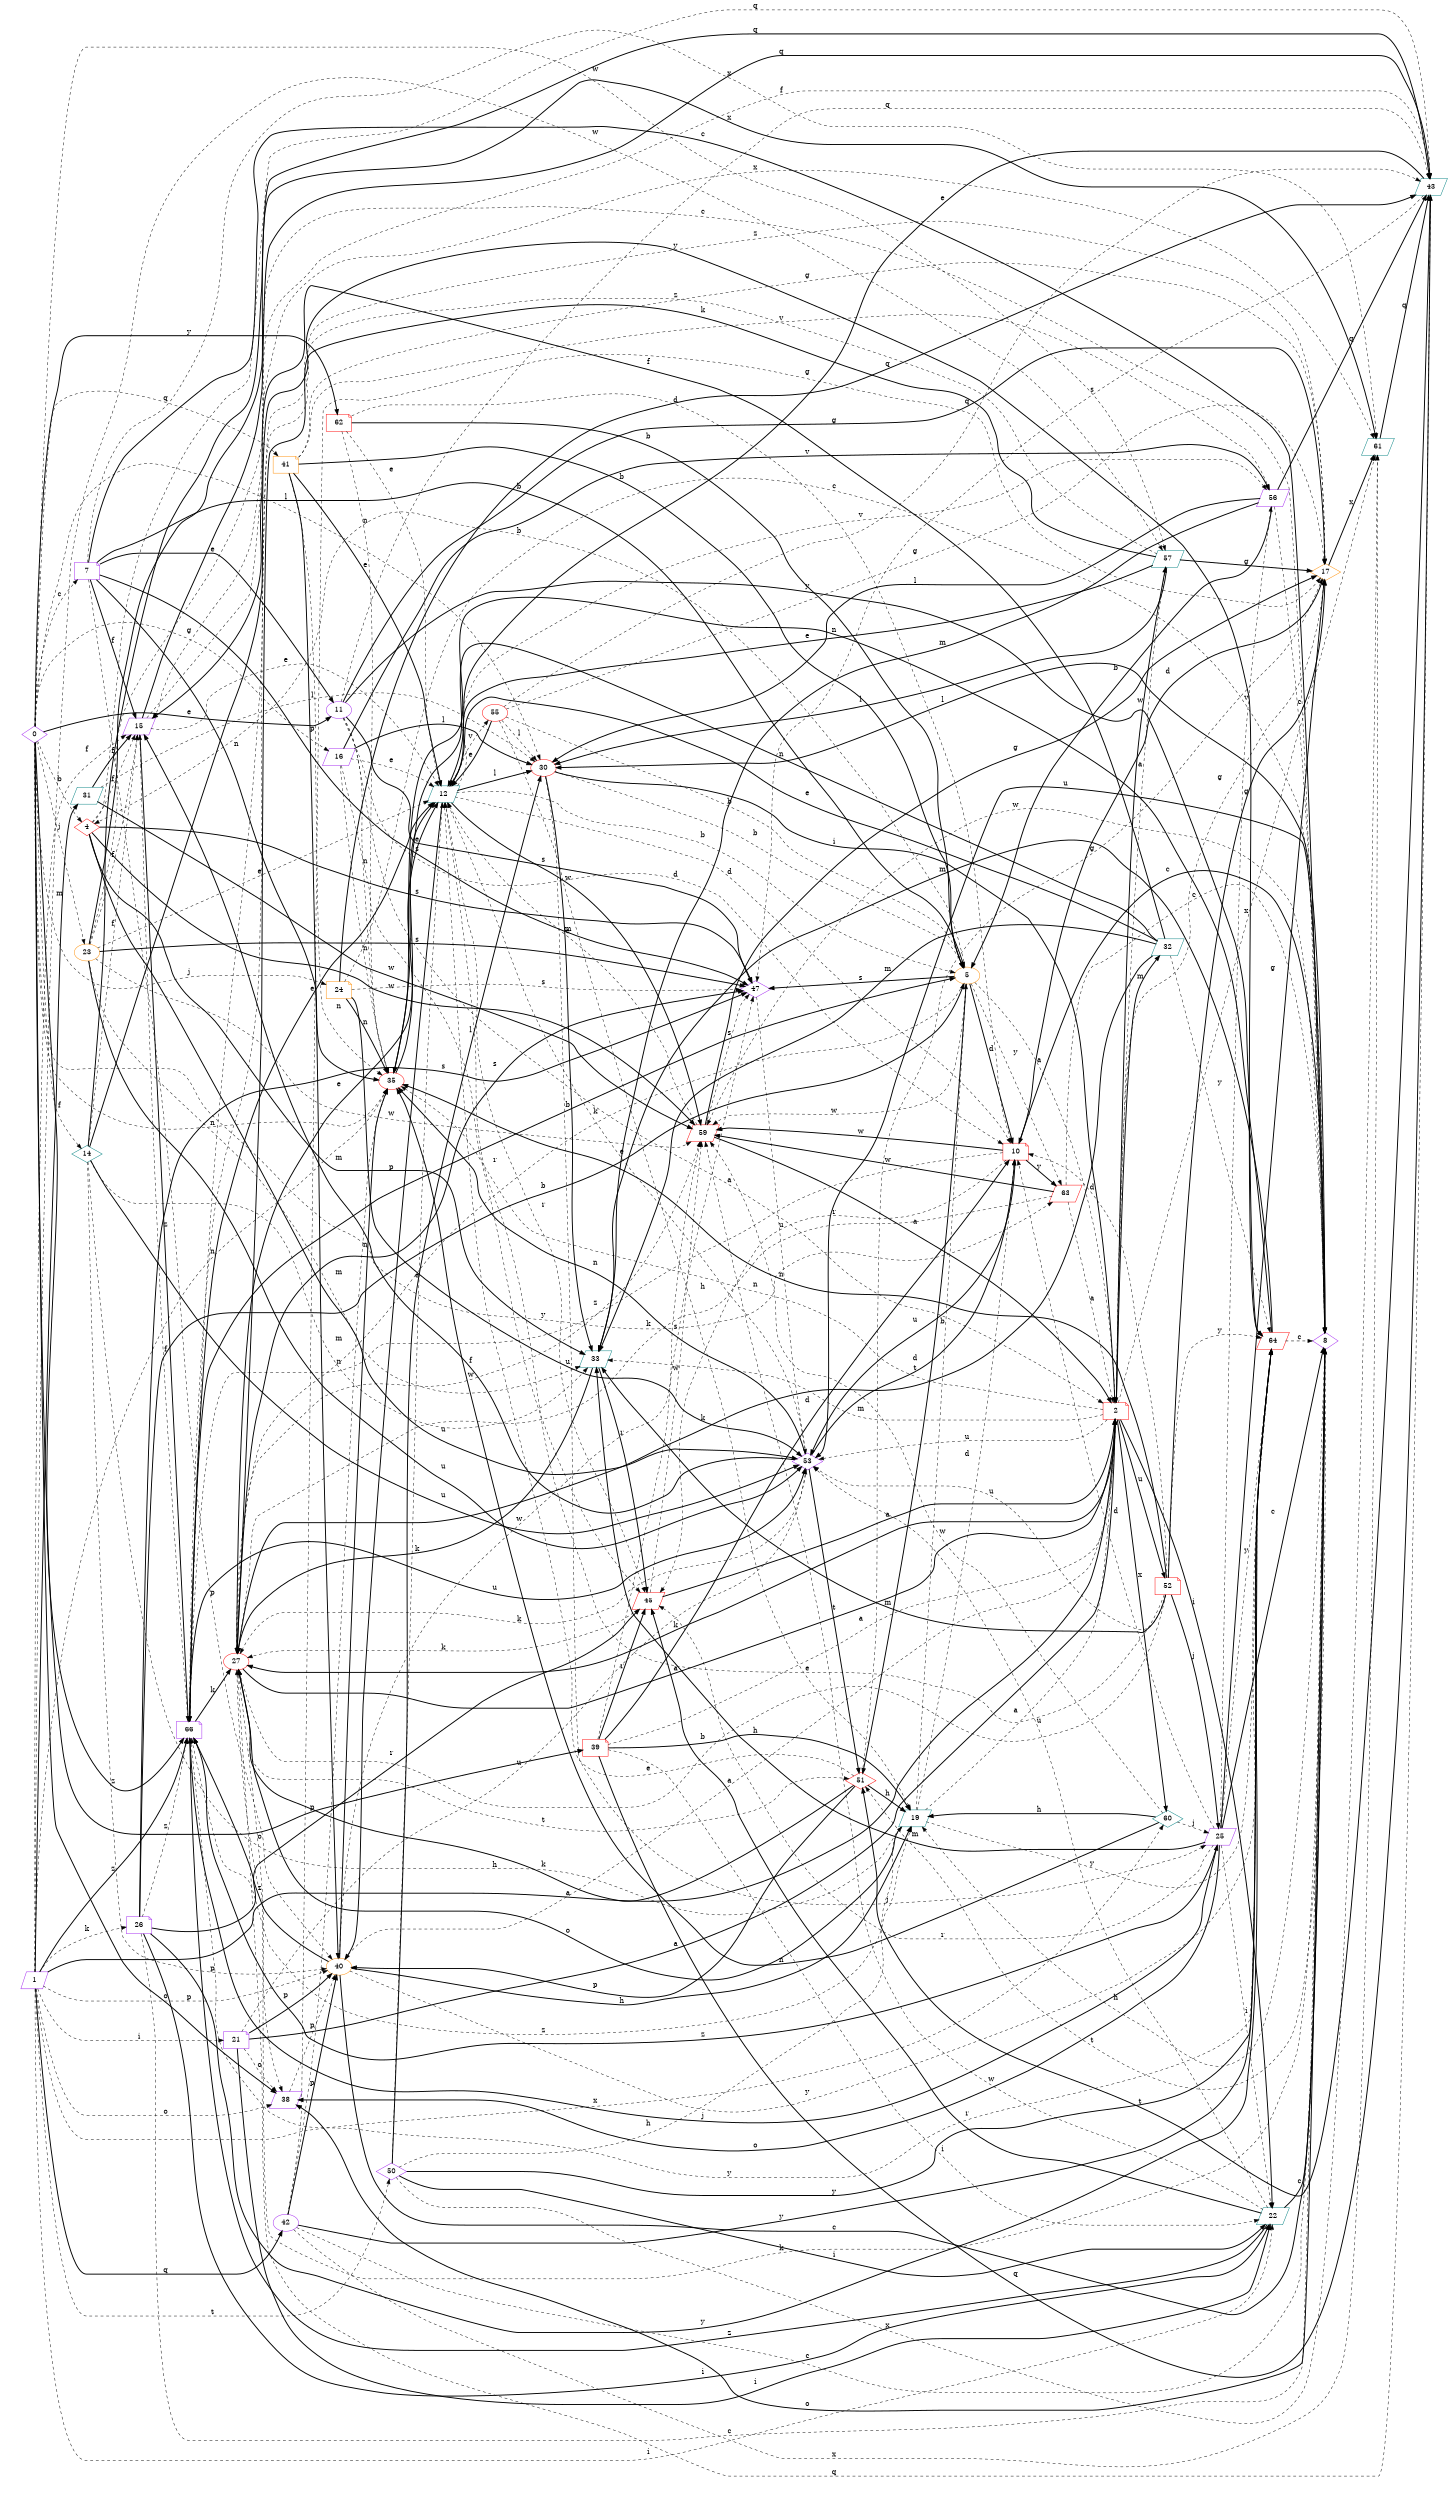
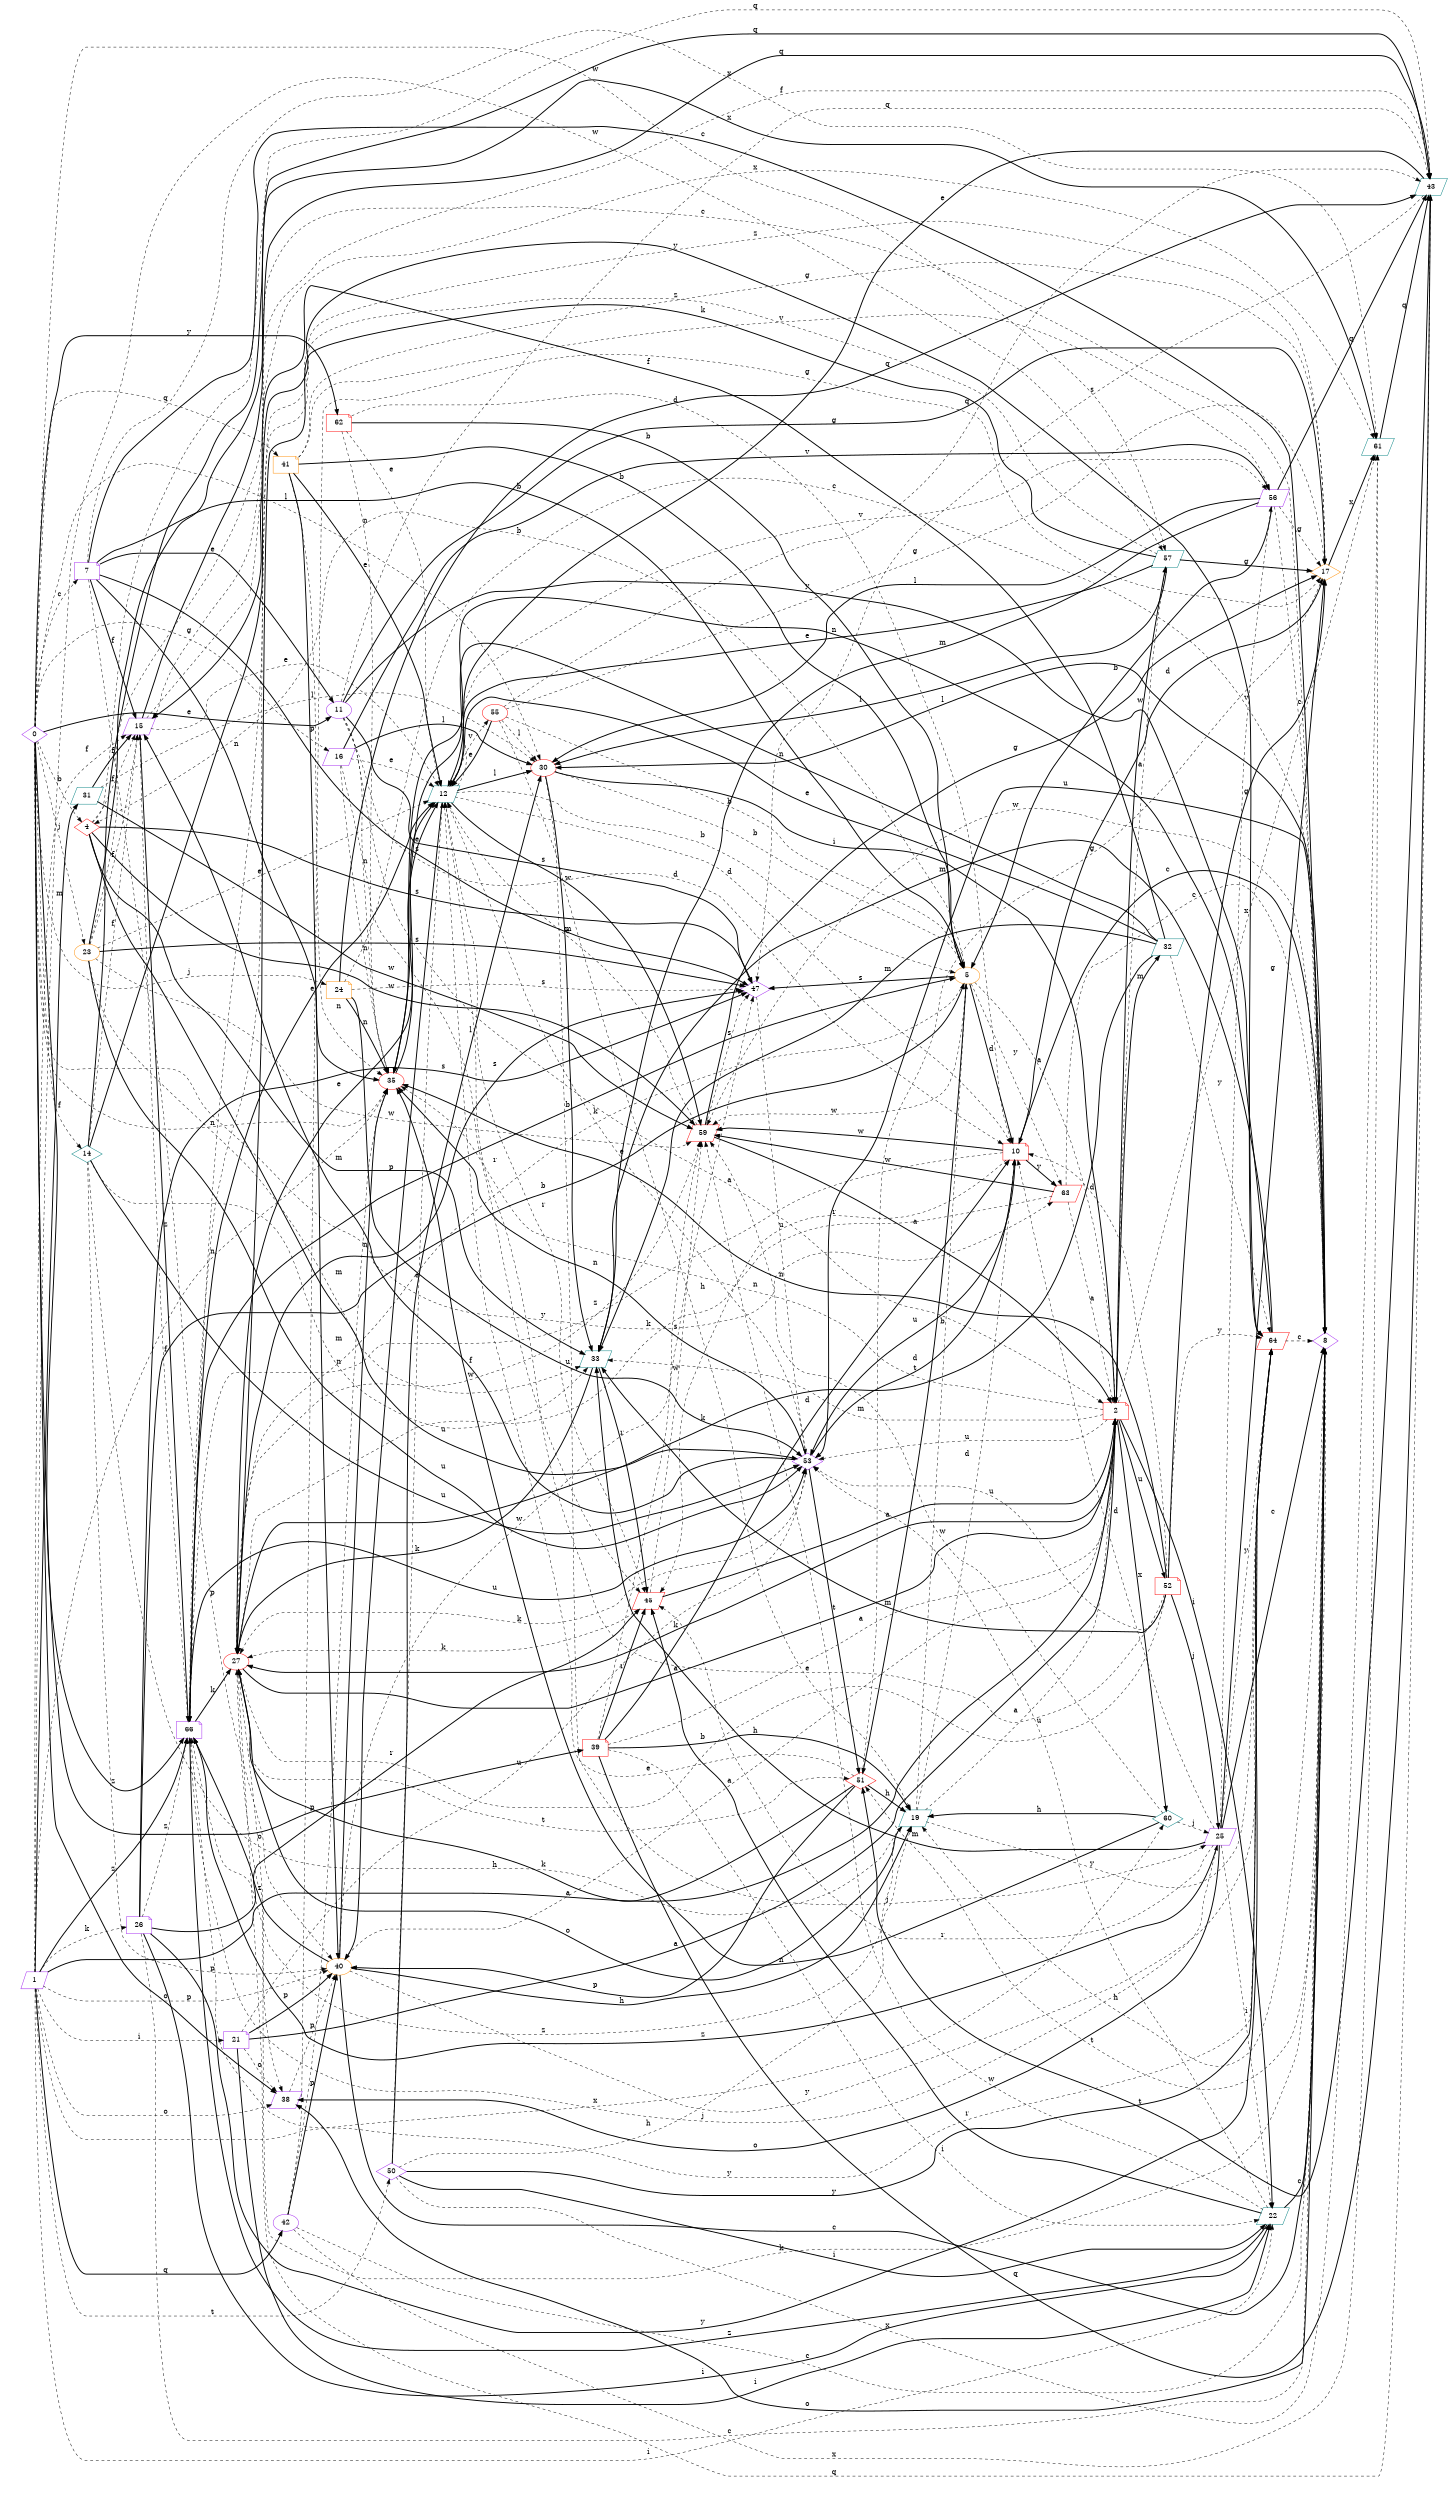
edge "2" -> "17": now "56" -> "17"
edge "66" -> "25": style bold -> dashed
edge "42" -> "64": removed, label "y"
